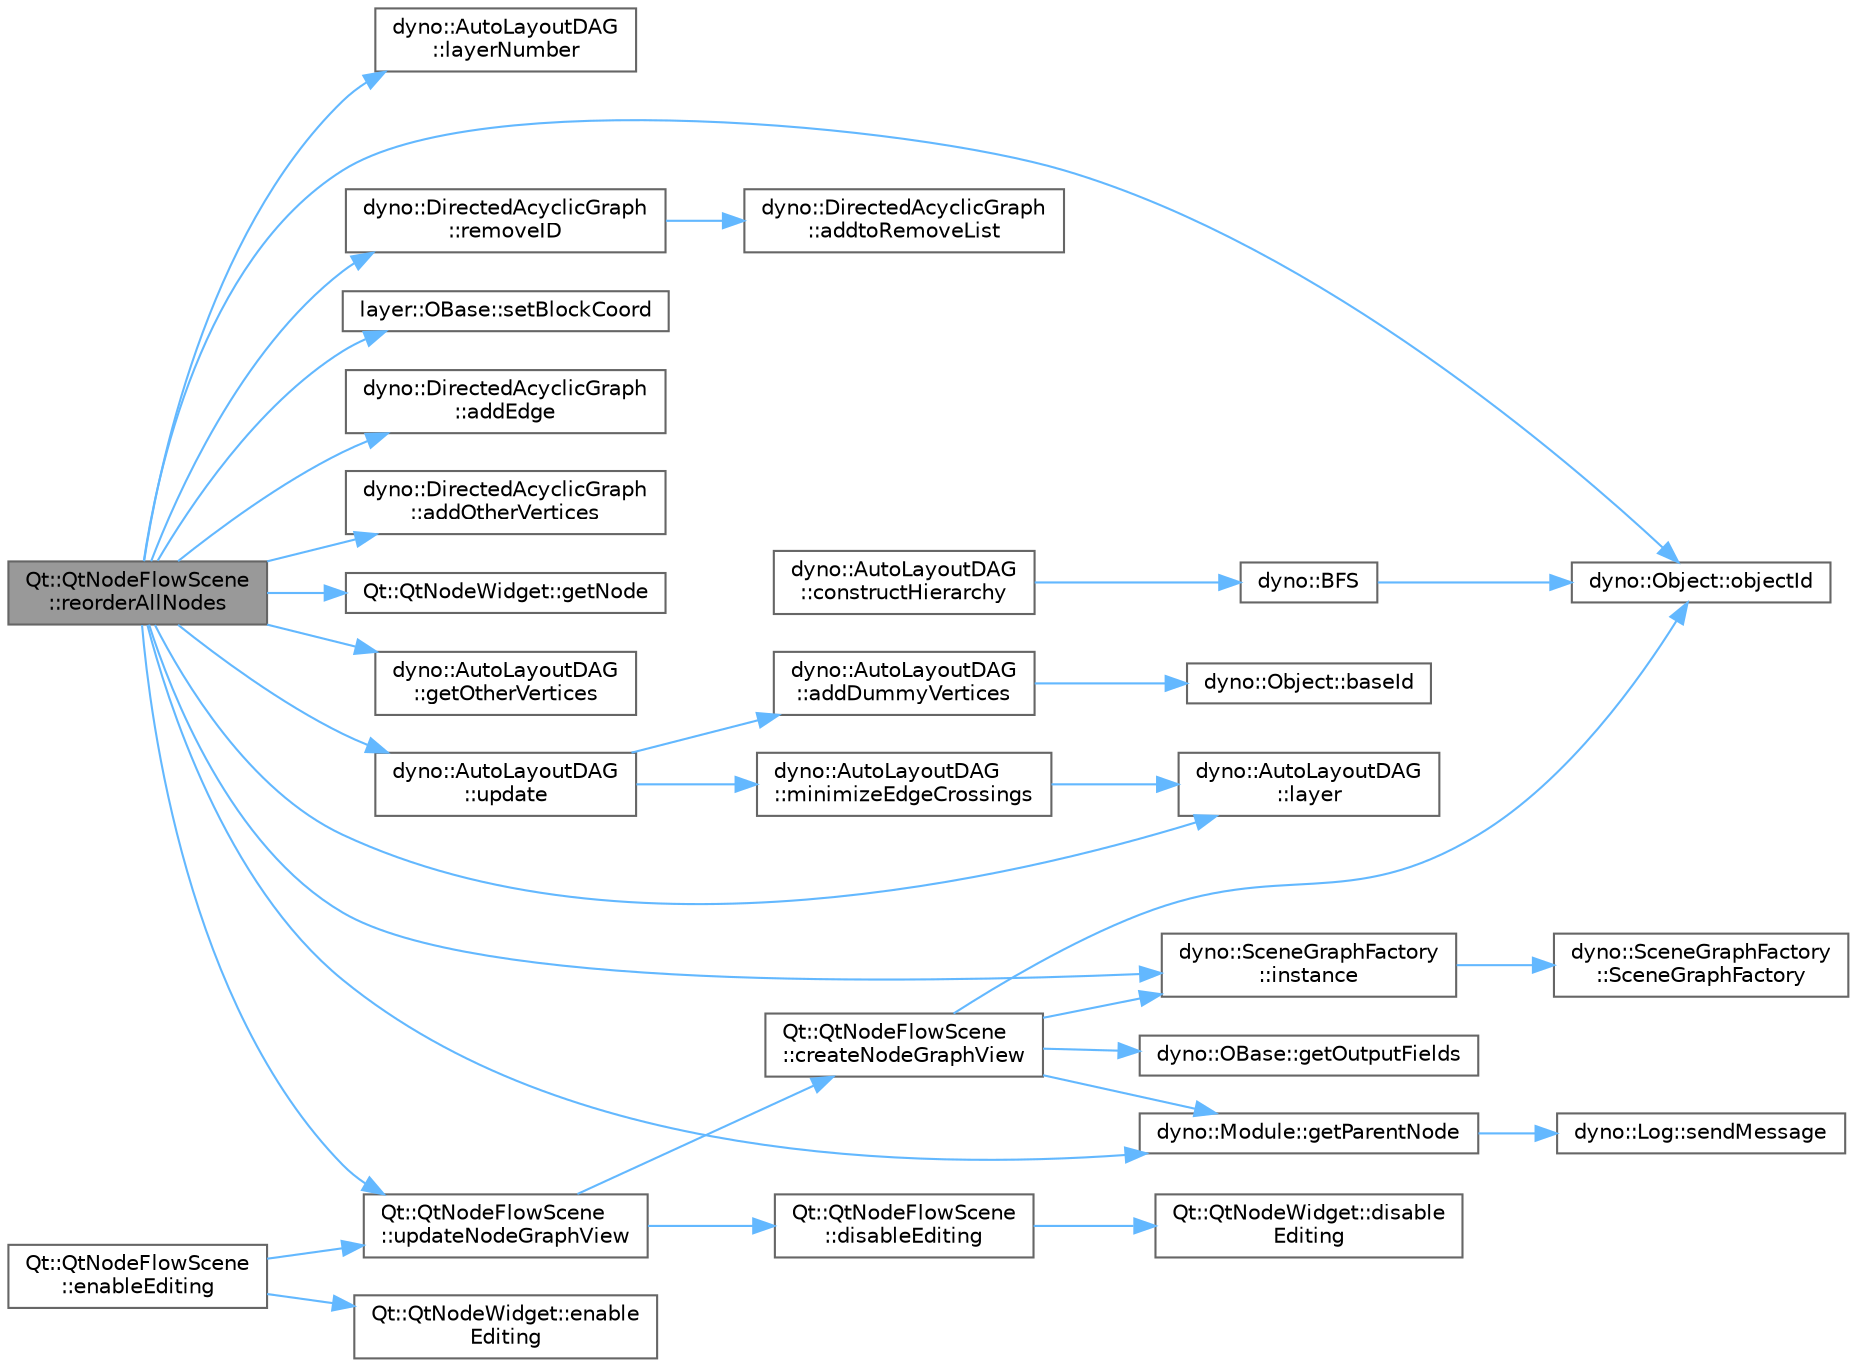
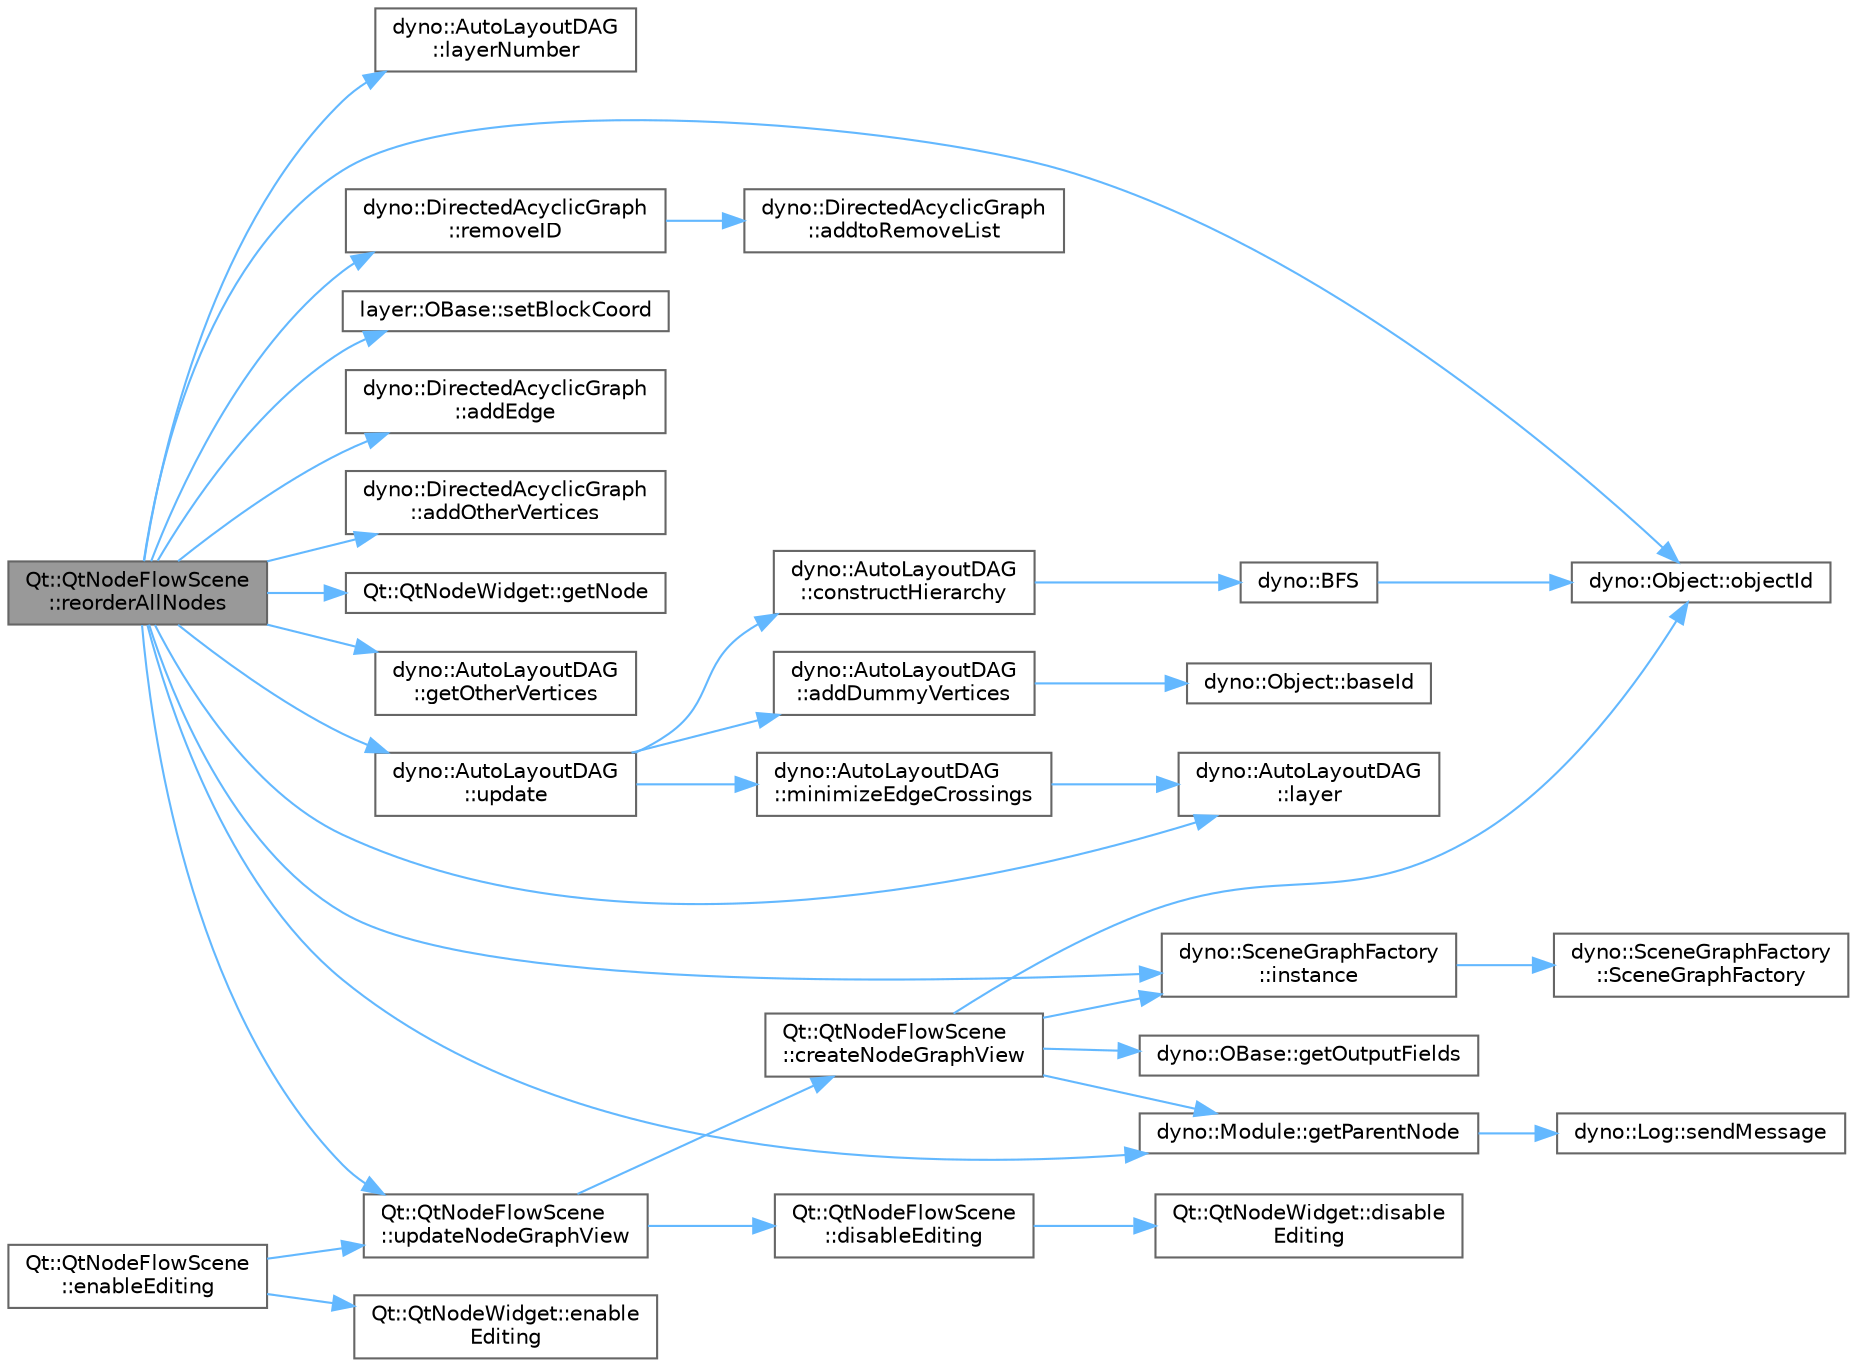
edge "dyno::AutoLayoutDAG ::update" -> "dyno::AutoLayoutDAG ::constructHierarchy": added
